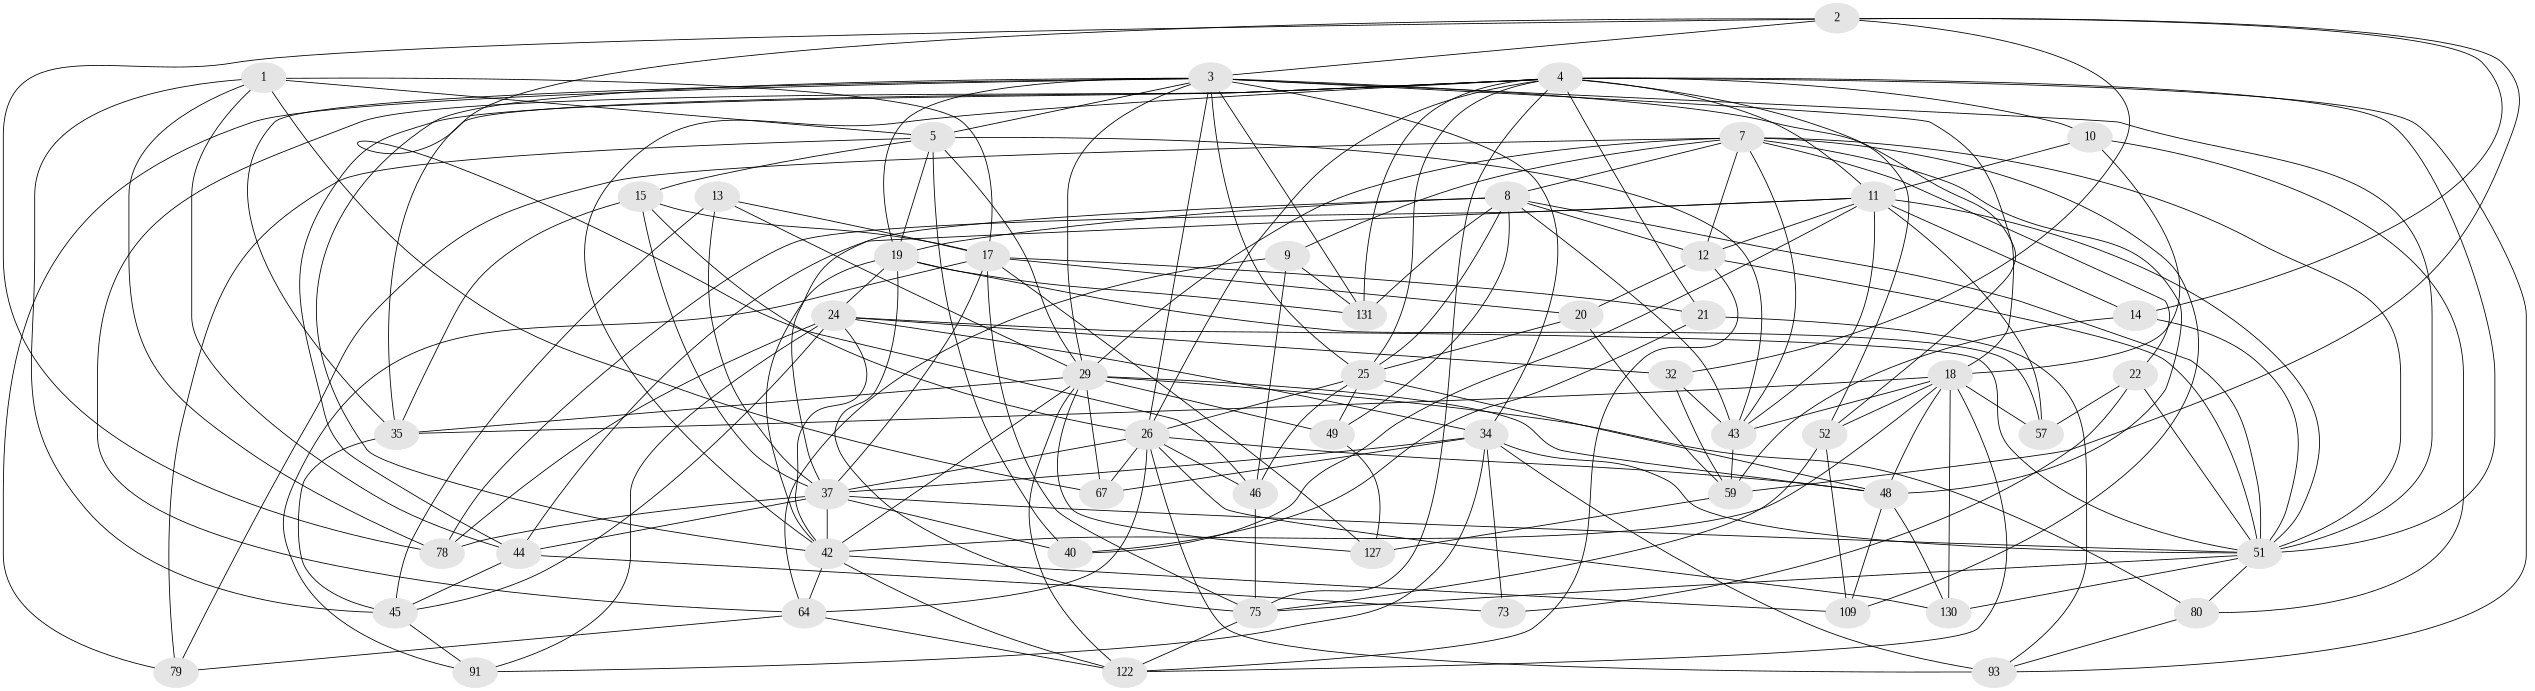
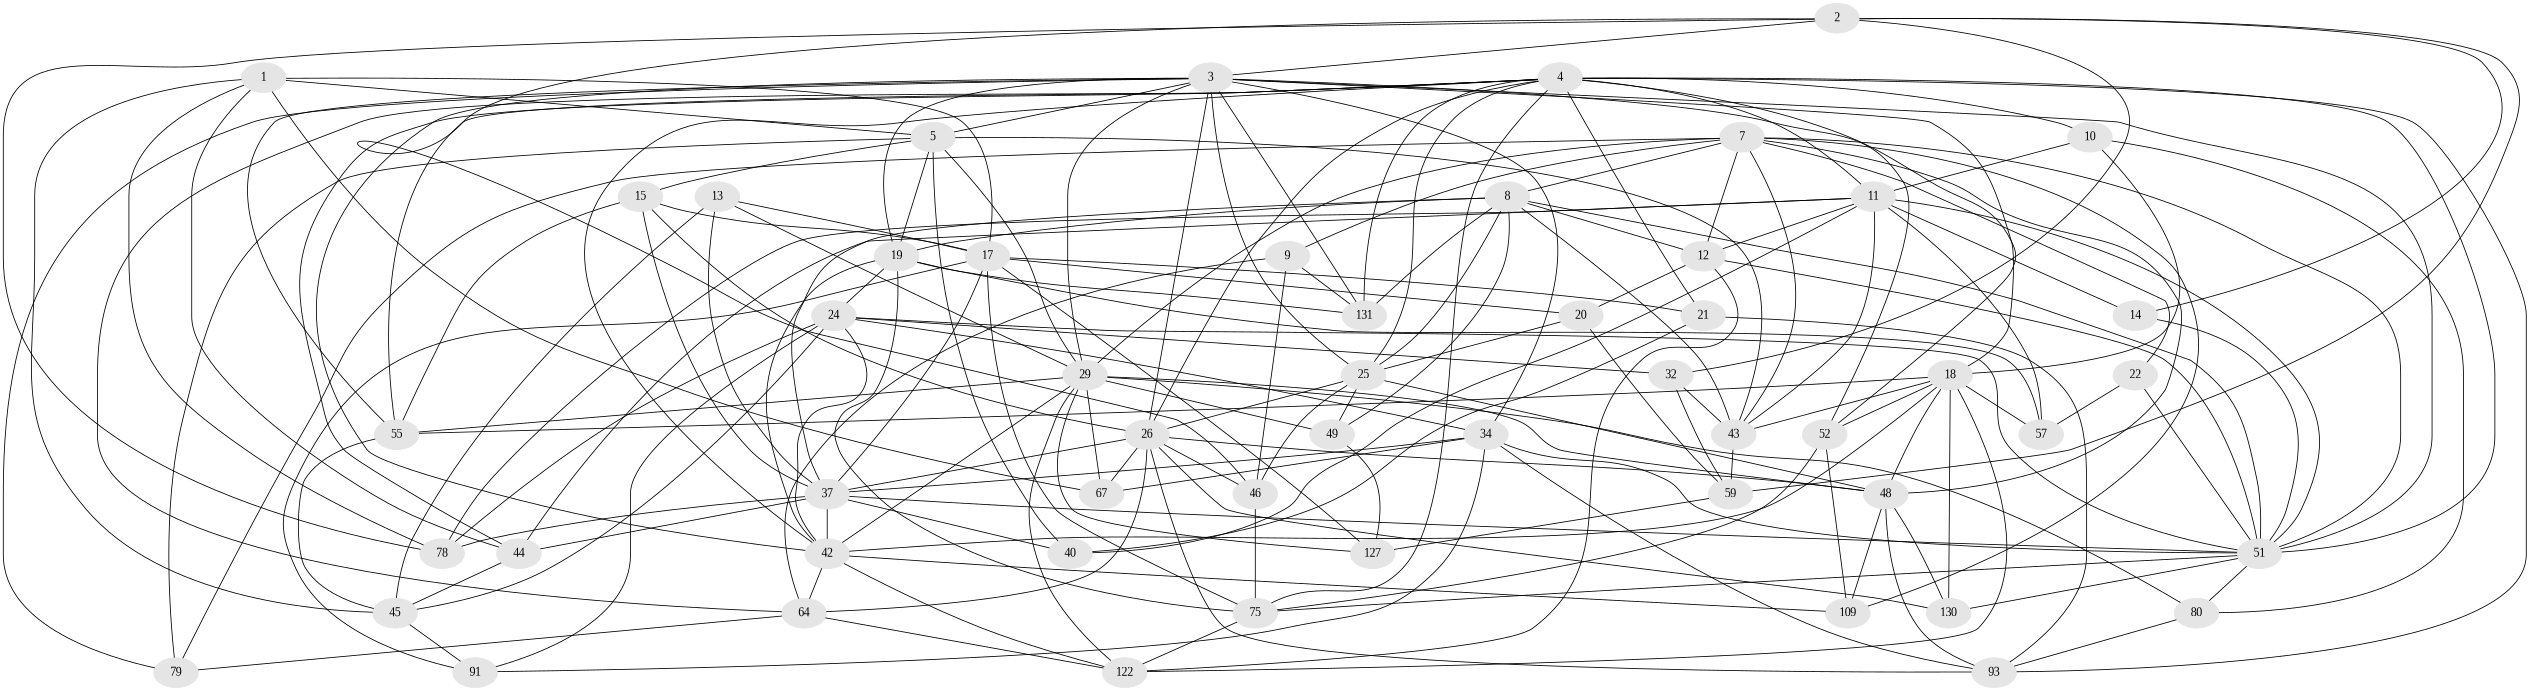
edge "14" -- "59": removed
node "35": label "35" -> "55"
edge "48" -- "93": added
node "73": removed
